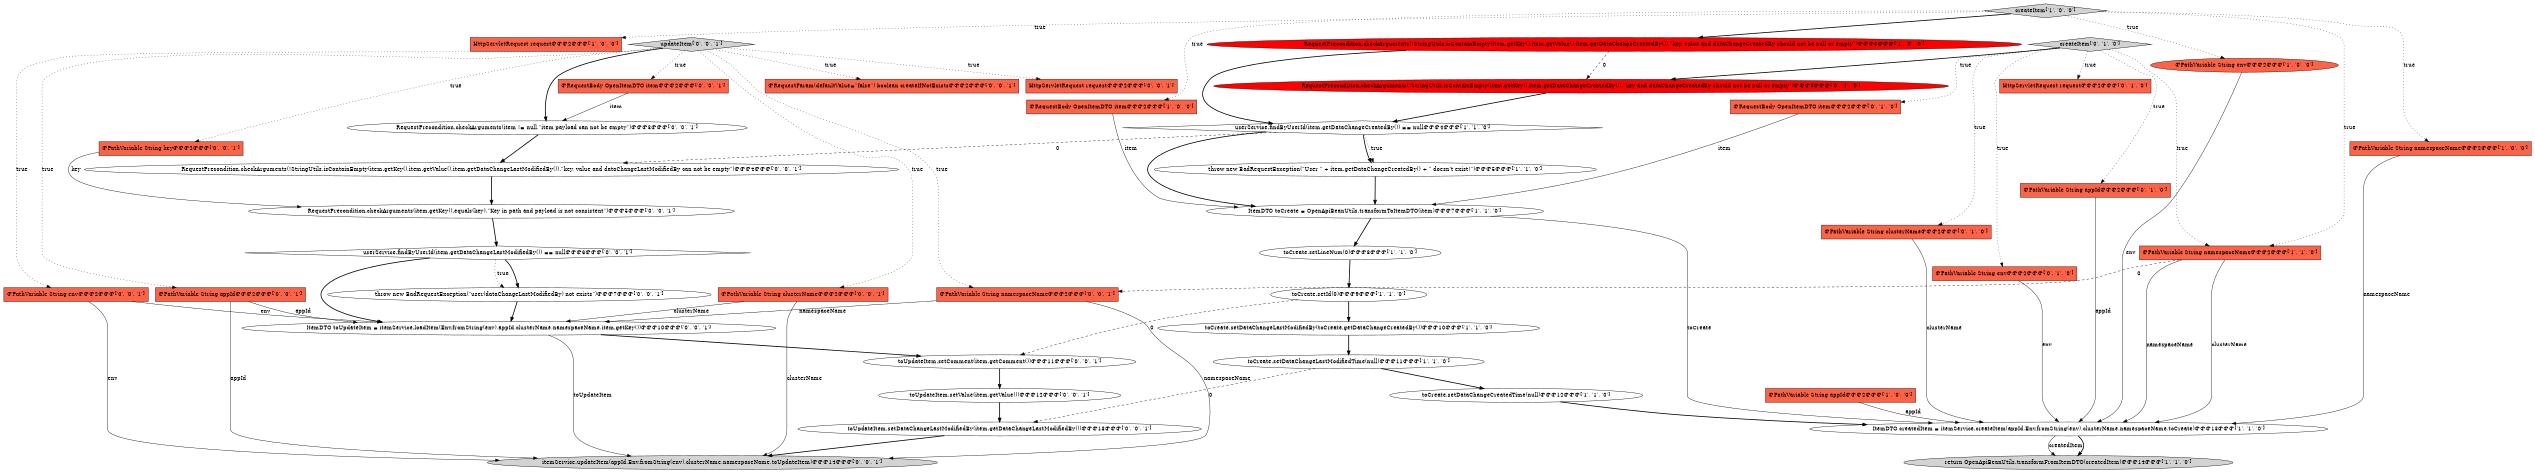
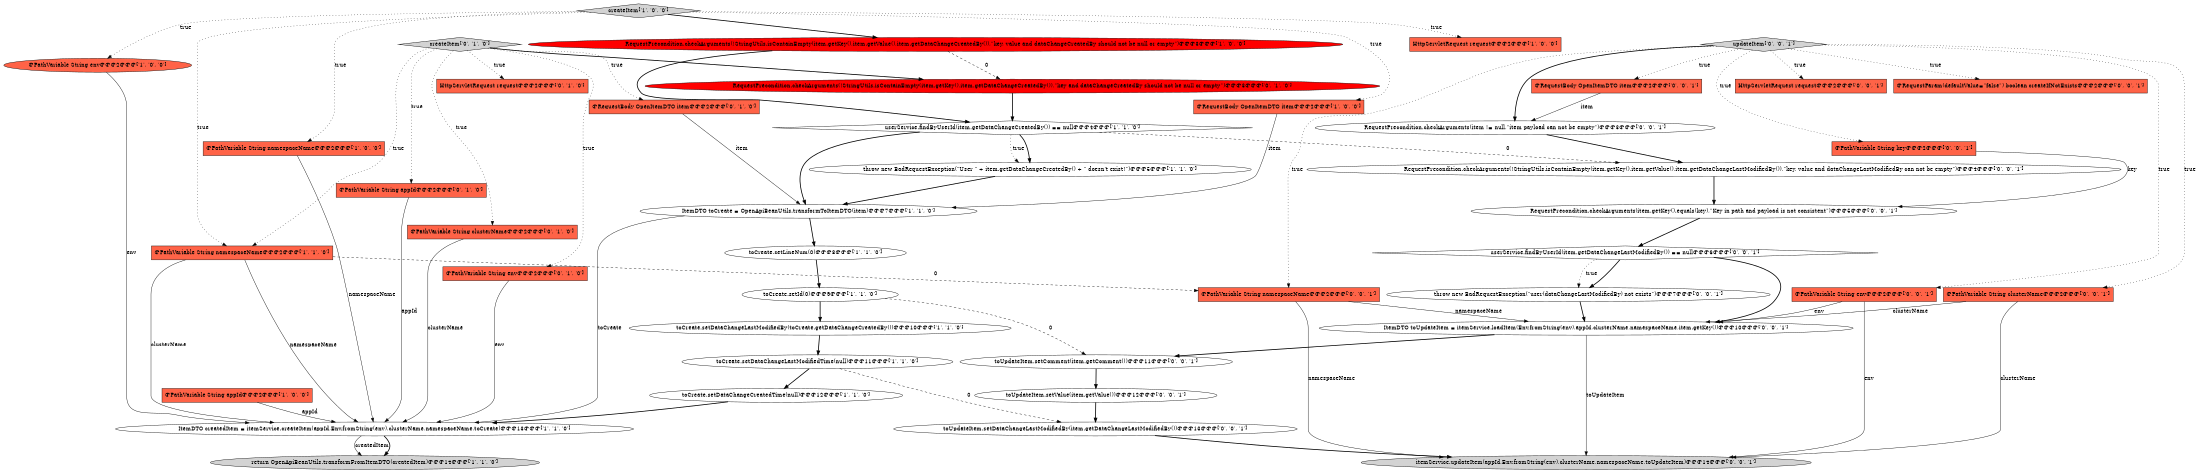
node "@PathVariable String appId@@@2@@@['0', '0', '1']": removed
